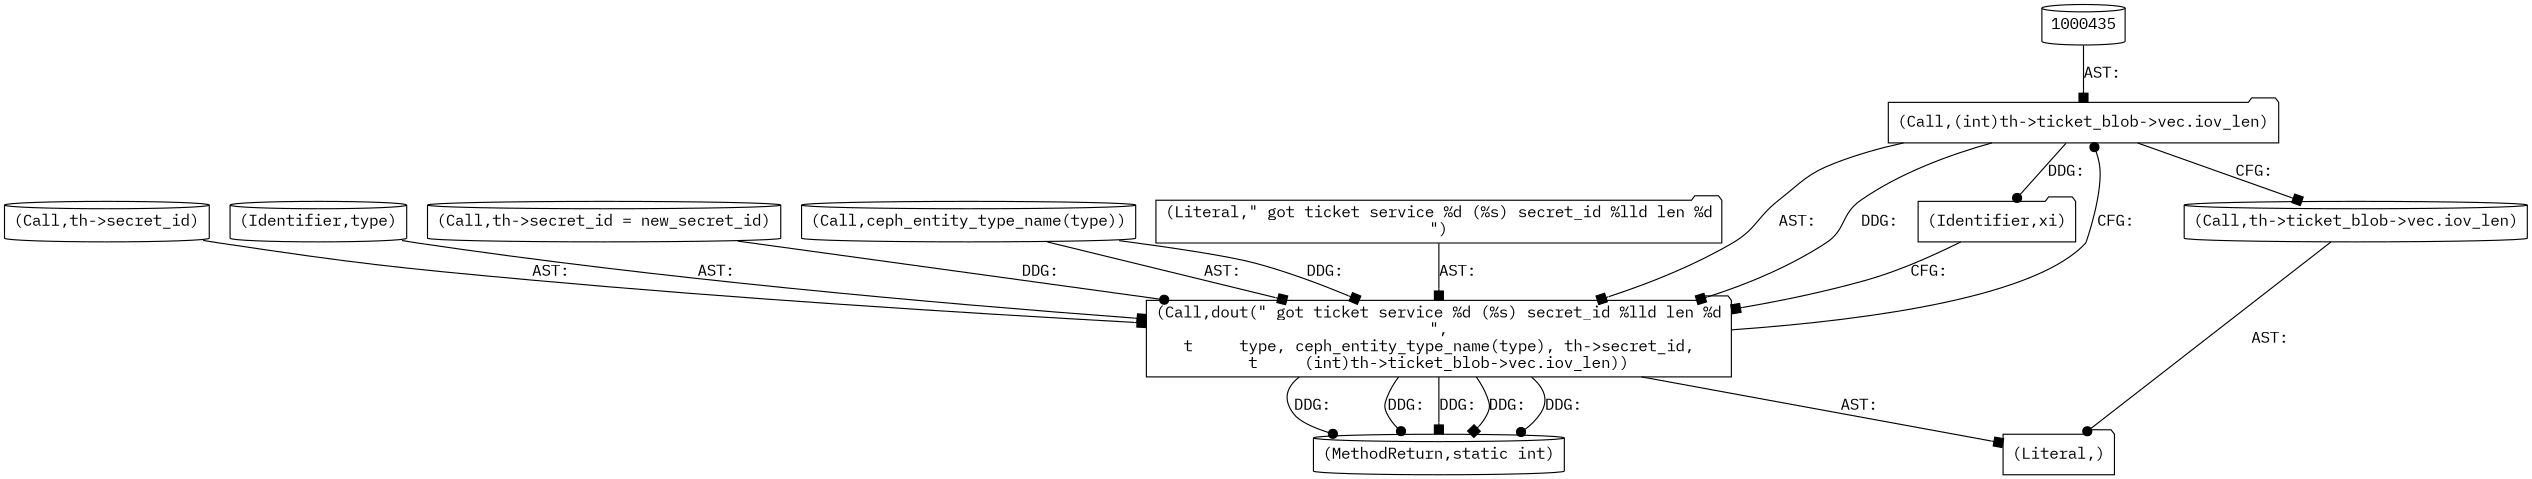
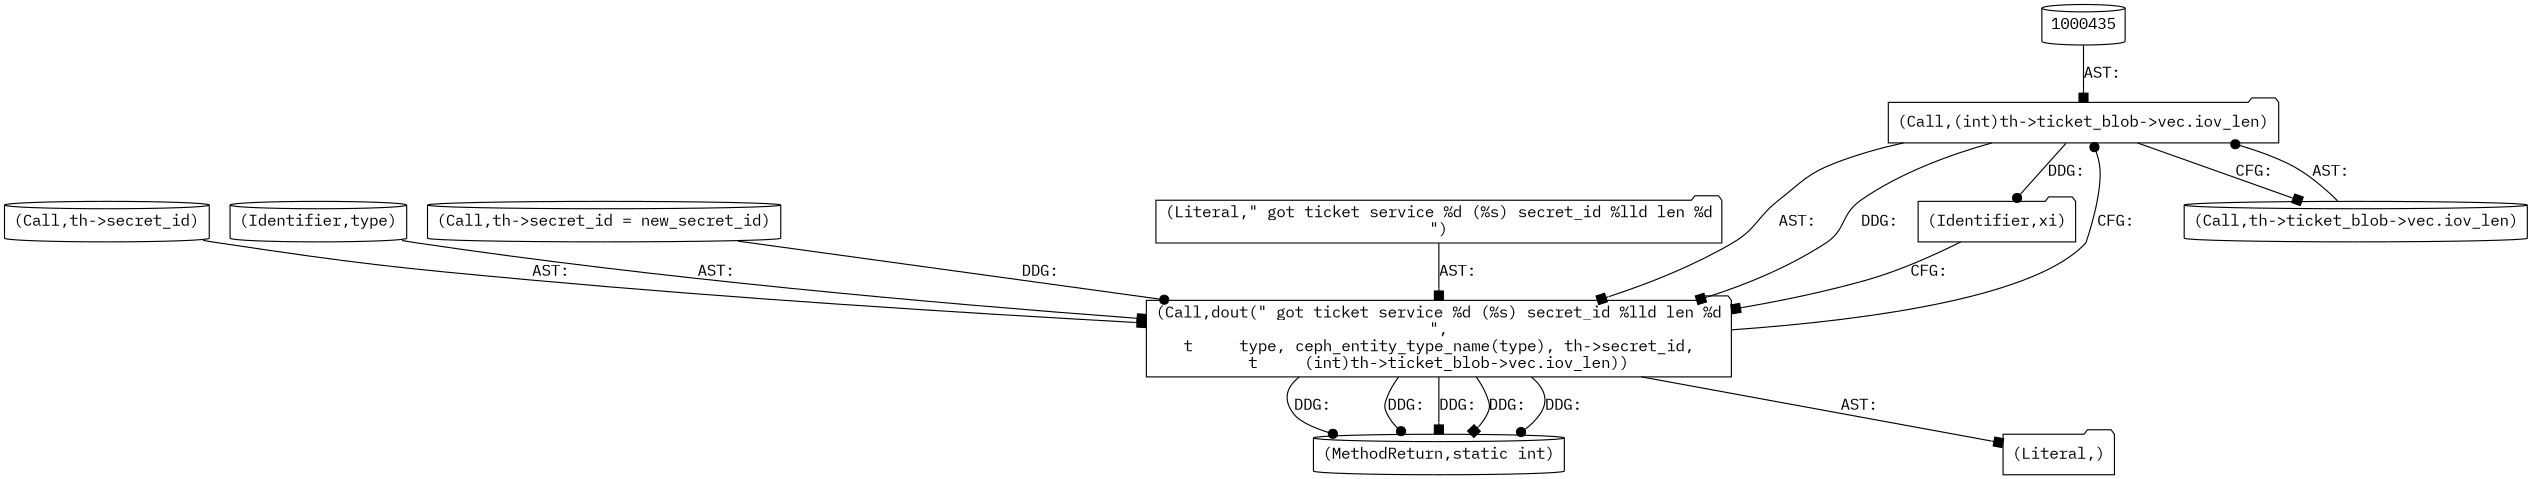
node "(Call,ceph_entity_type_name(type))": removed
edge "(Call,th->ticket_blob->vec.iov_len)" -> "(Literal,)": now "(Call,th->ticket_blob->vec.iov_len)" -> "(Call,(int)th->ticket_blob->vec.iov_len)"
